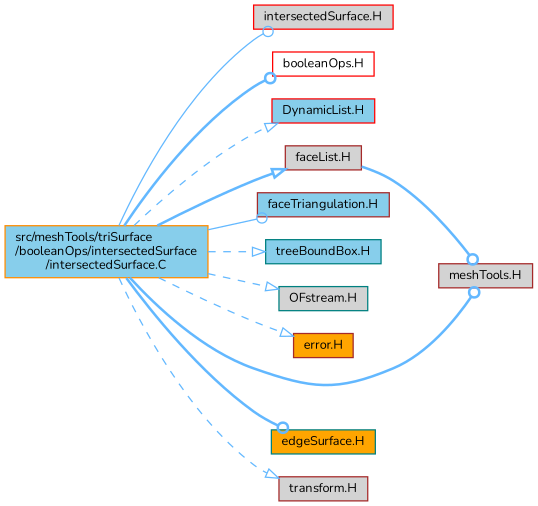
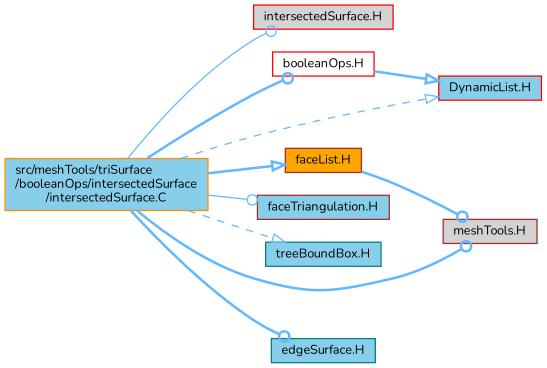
edge "booleanOps.H" -> "DynamicList.H": added
node "faceList.H": fillcolor lightgrey -> orange
node "OFstream.H": removed
node "error.H": removed
node "edgeSurface.H": fillcolor orange -> skyblue
node "transform.H": removed
